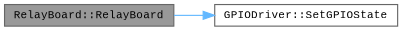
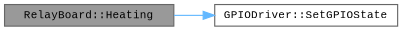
node "RelayBoard::RelayBoard": label "RelayBoard::RelayBoard" -> "RelayBoard::Heating"
